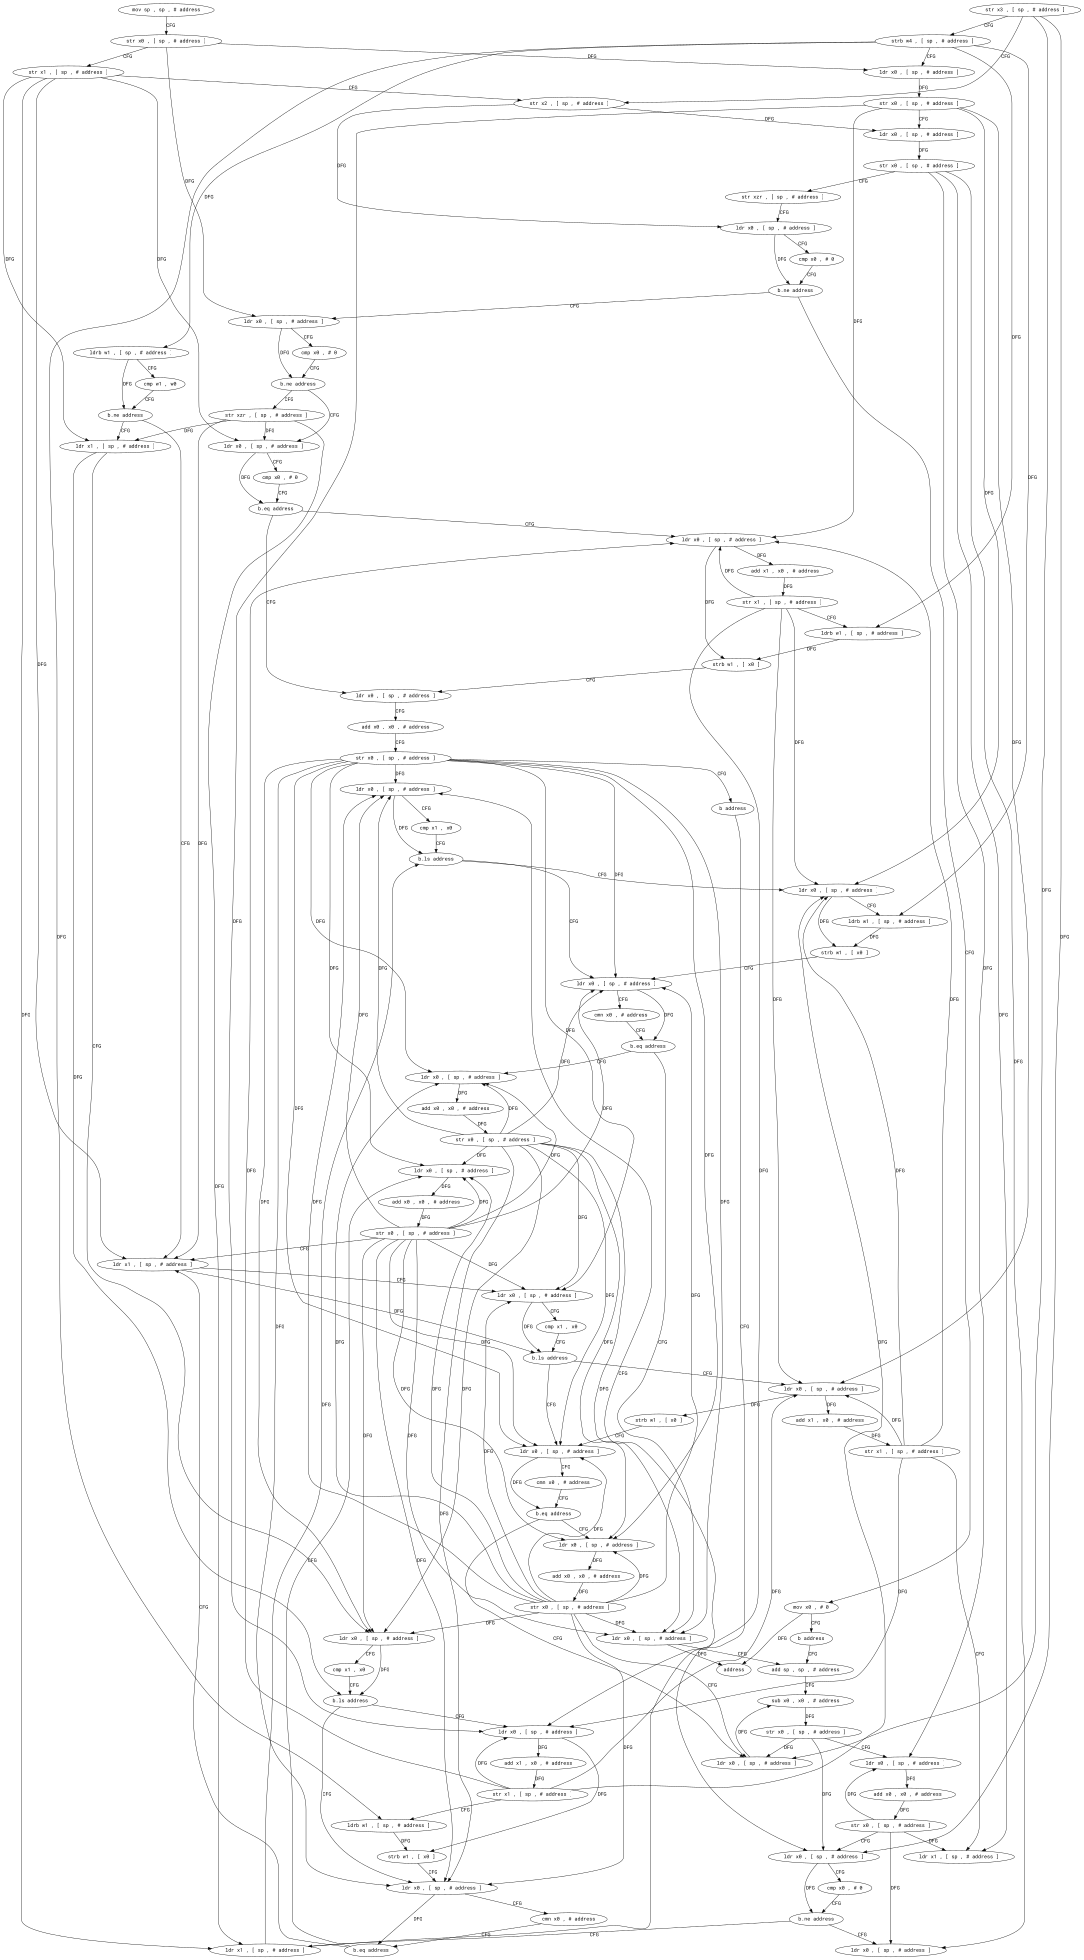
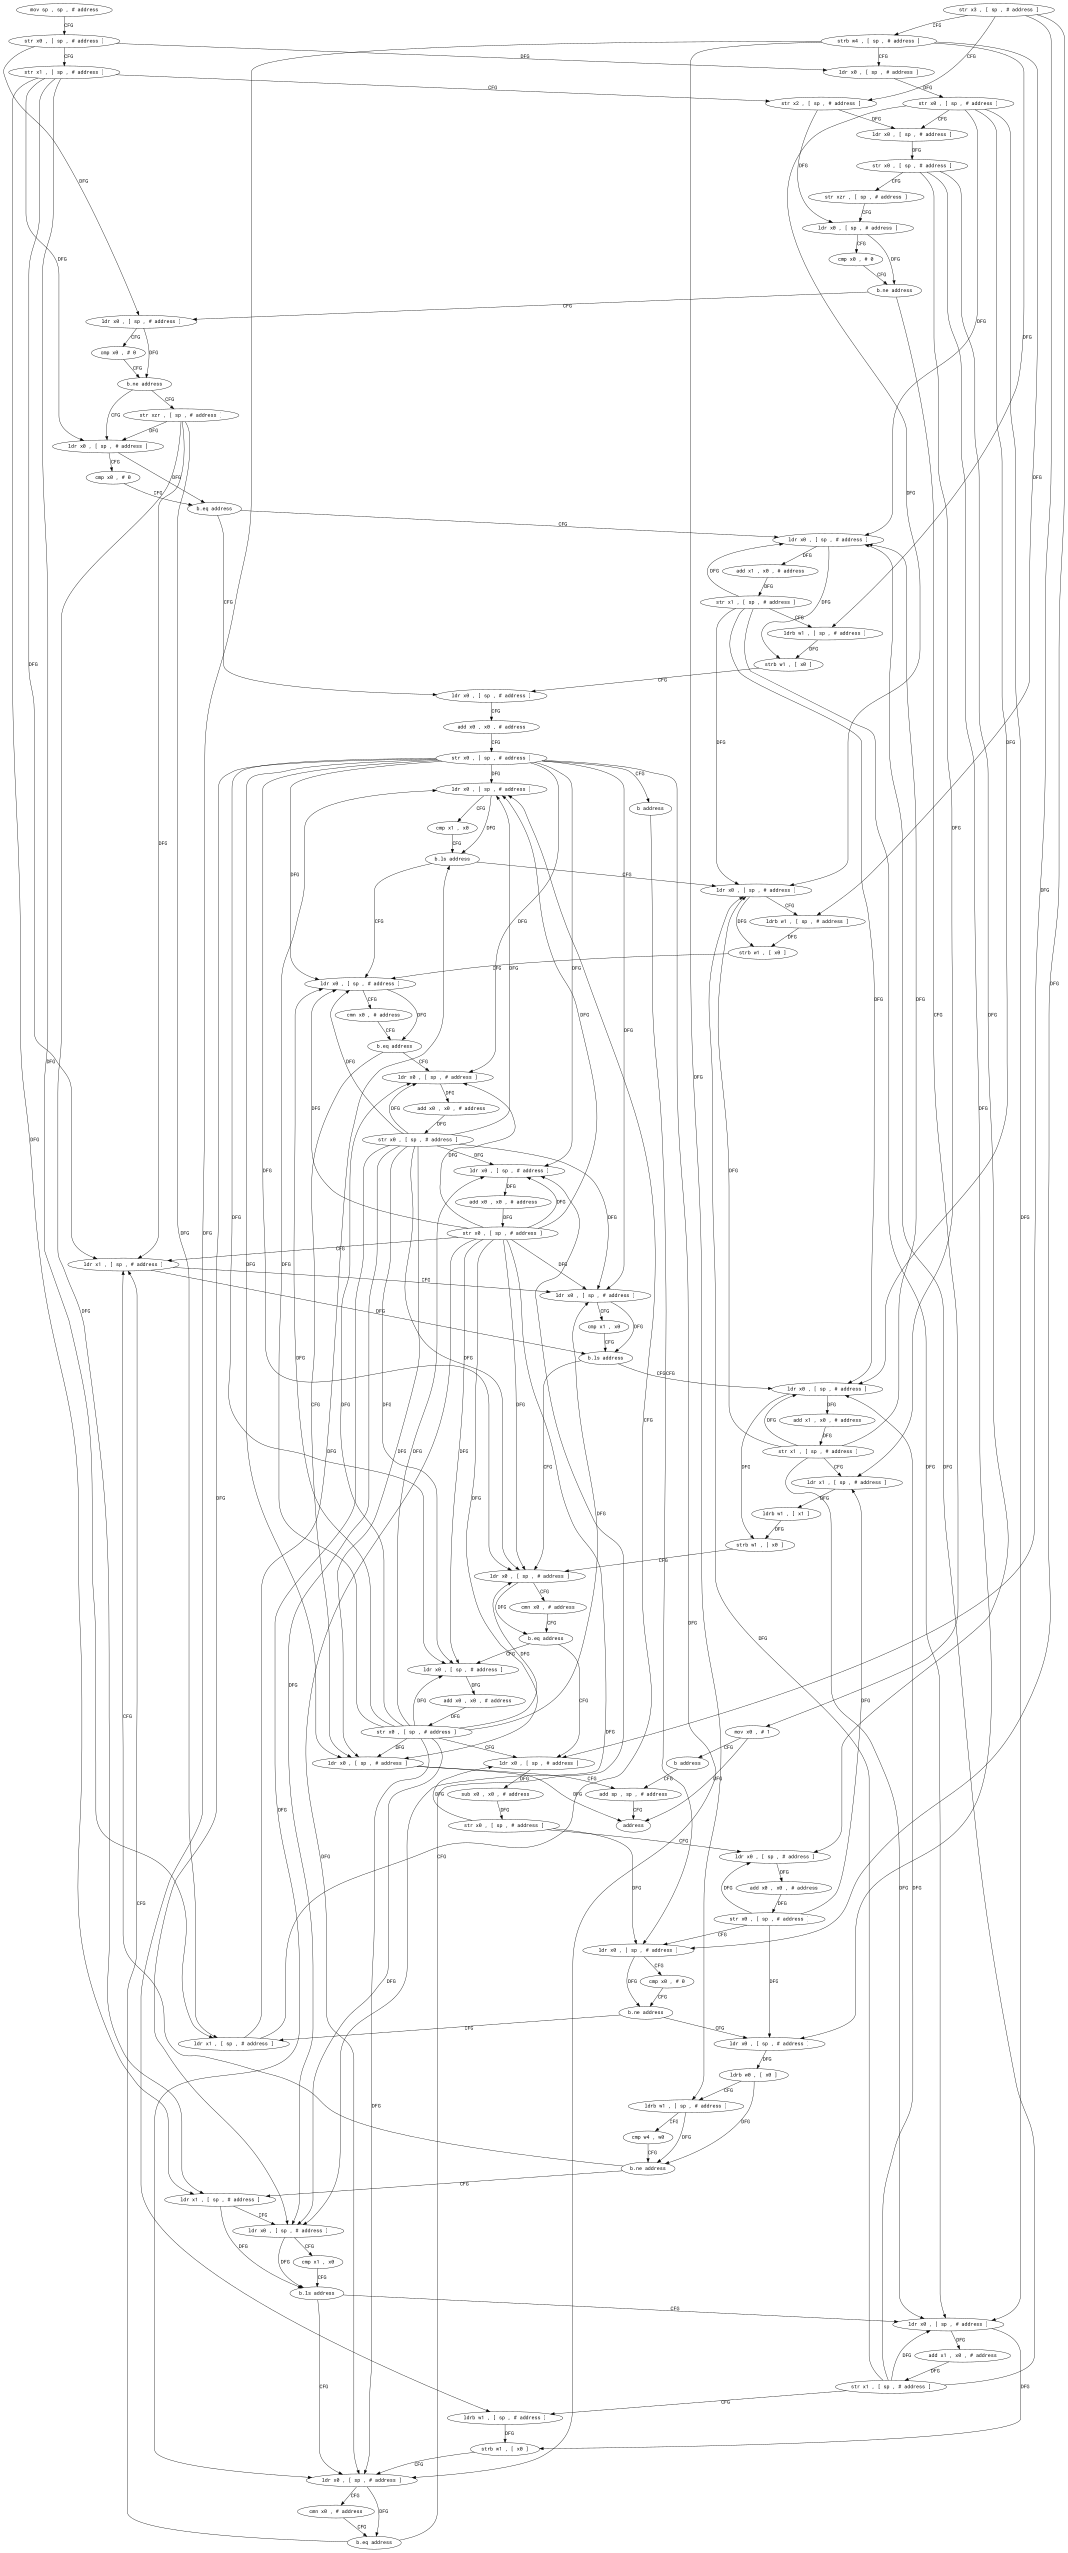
node "cmp w1 , w0": label "cmp w1 , w0" -> "cmp w4 , w0"
node "ldrb w1 , [ x1 ]": added
node "mov x0 , # 0": label "mov x0 , # 0" -> "mov x0 , # 1"
edge "add sp , sp , # address" -> "sub x0 , x0 , # address": now "add sp , sp , # address" -> "address"
node "ldrb w0 , [ x0 ]": added
